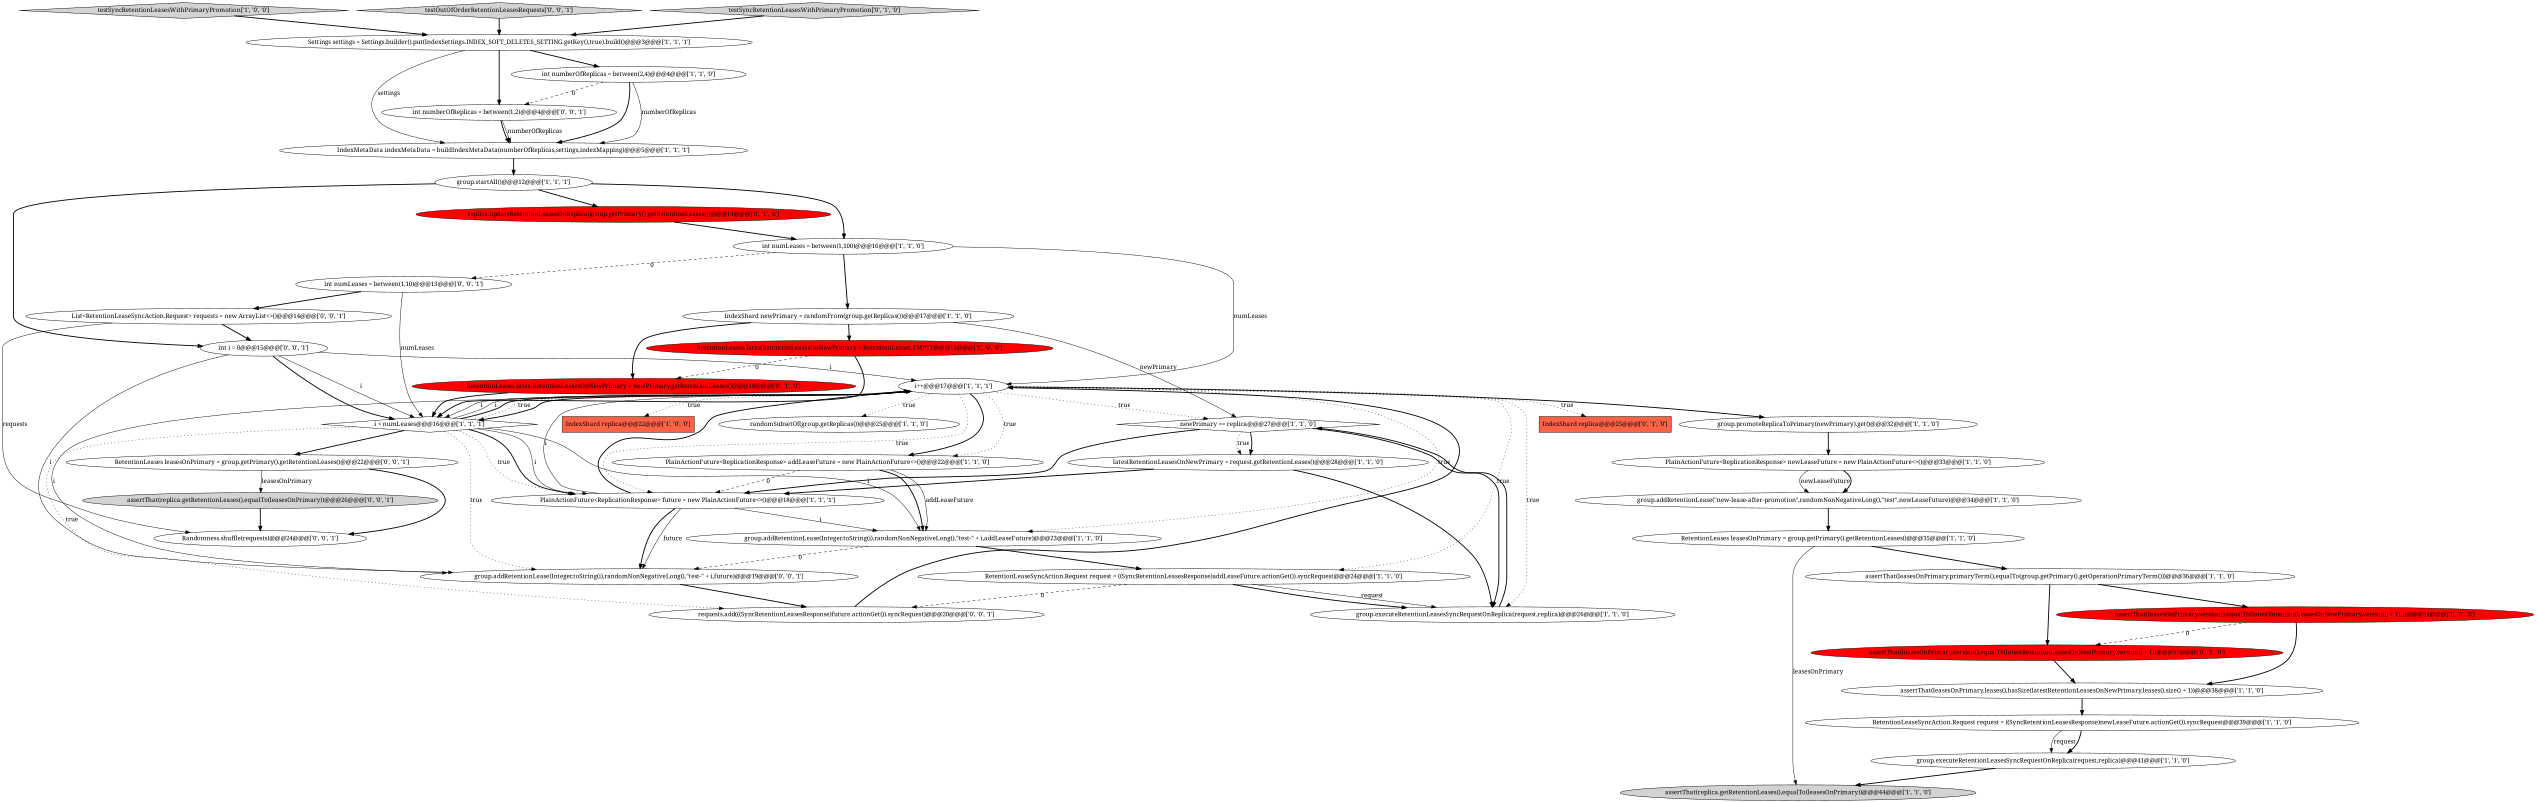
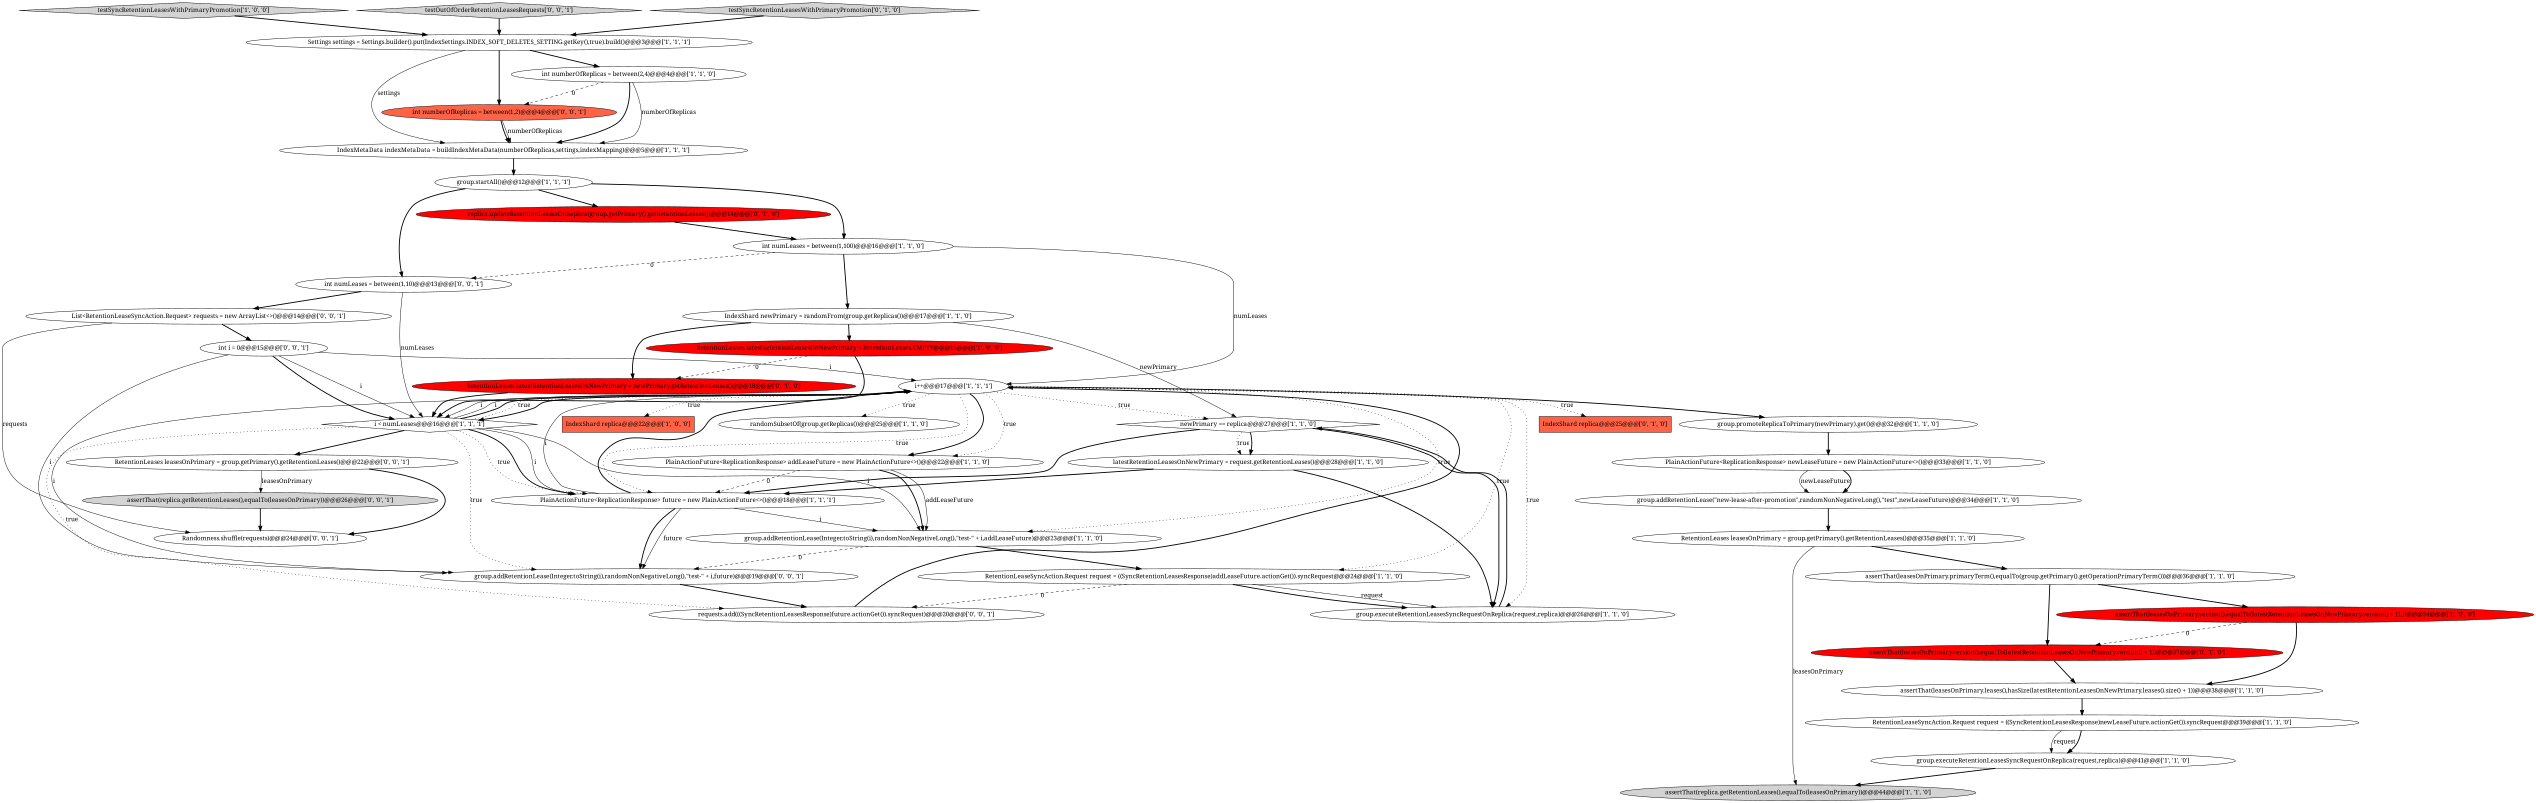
node "int numberOfReplicas = between(1,2)@@@4@@@['0', '0', '1']": fillcolor white -> tomato
edge "group.startAll()@@@12@@@['1', '1', '1']" -> "int i = 0@@@15@@@['0', '0', '1']": now "group.startAll()@@@12@@@['1', '1', '1']" -> "int numLeases = between(1,10)@@@13@@@['0', '0', '1']"
